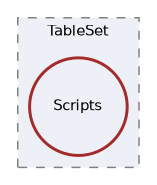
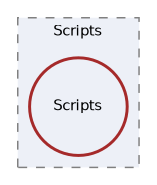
cluster "TableSet": label "TableSet" -> "Scripts"
